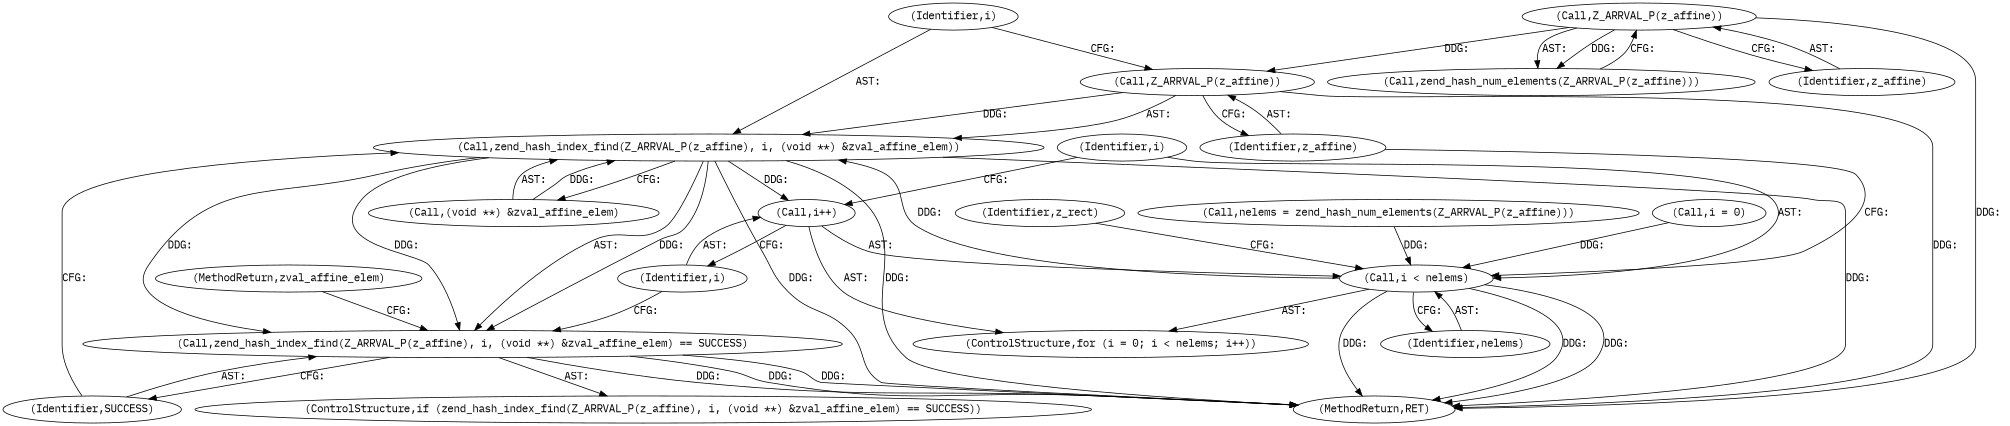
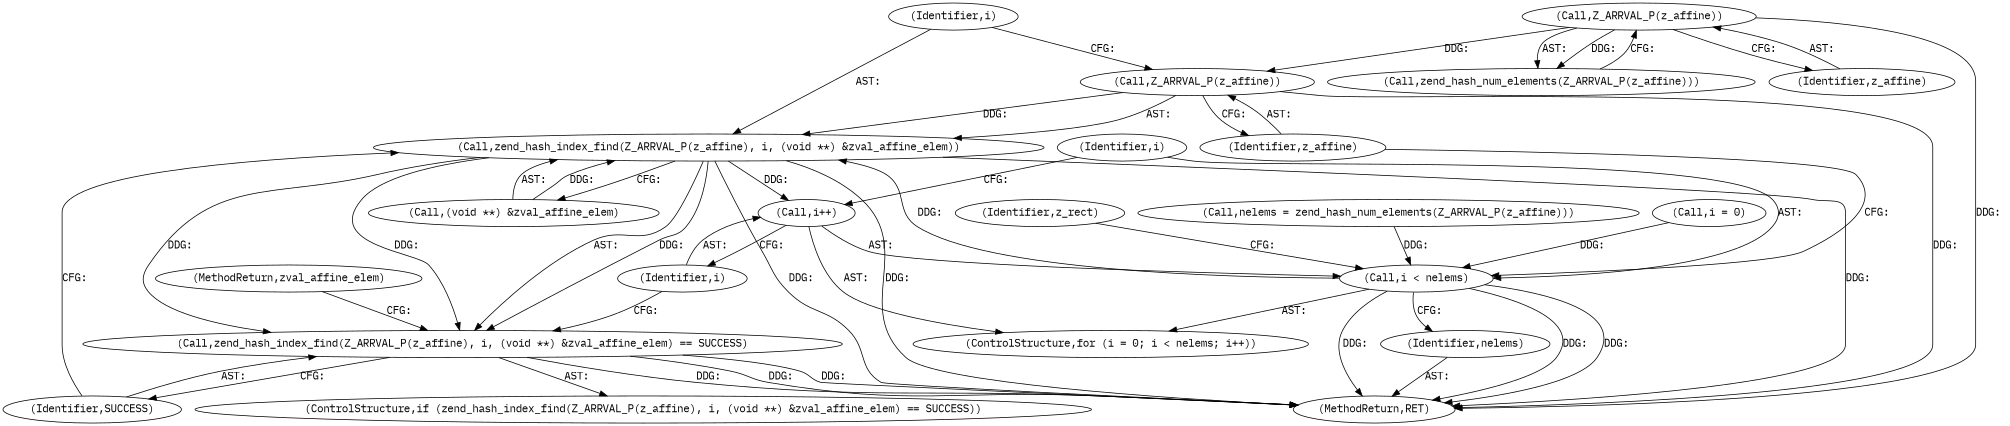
edge "(Identifier,nelems)" -> "(Call,i < nelems)": now "(Identifier,nelems)" -> "(MethodReturn,RET)"
